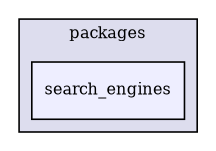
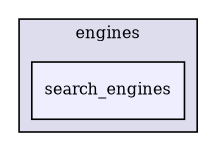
cluster "packages": label "packages" -> "engines"
